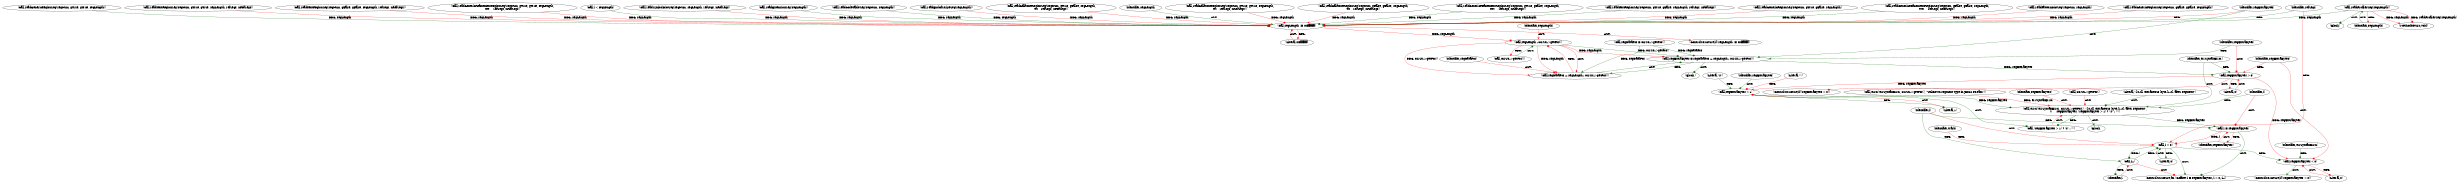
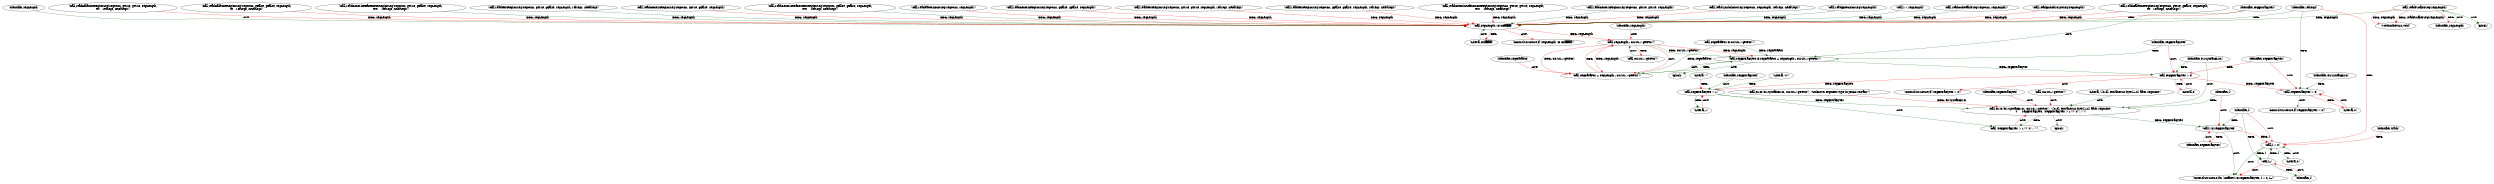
edge "(Literal,0xffffffff)" -> "(Call,segLength != 0xffffffff)": color red -> darkgreen
edge "(Call,i > 0)" -> "(Call,segExtraBytes < 0)": now "(Identifier,refSegs)" -> "(Call,segExtraBytes < 0)"
